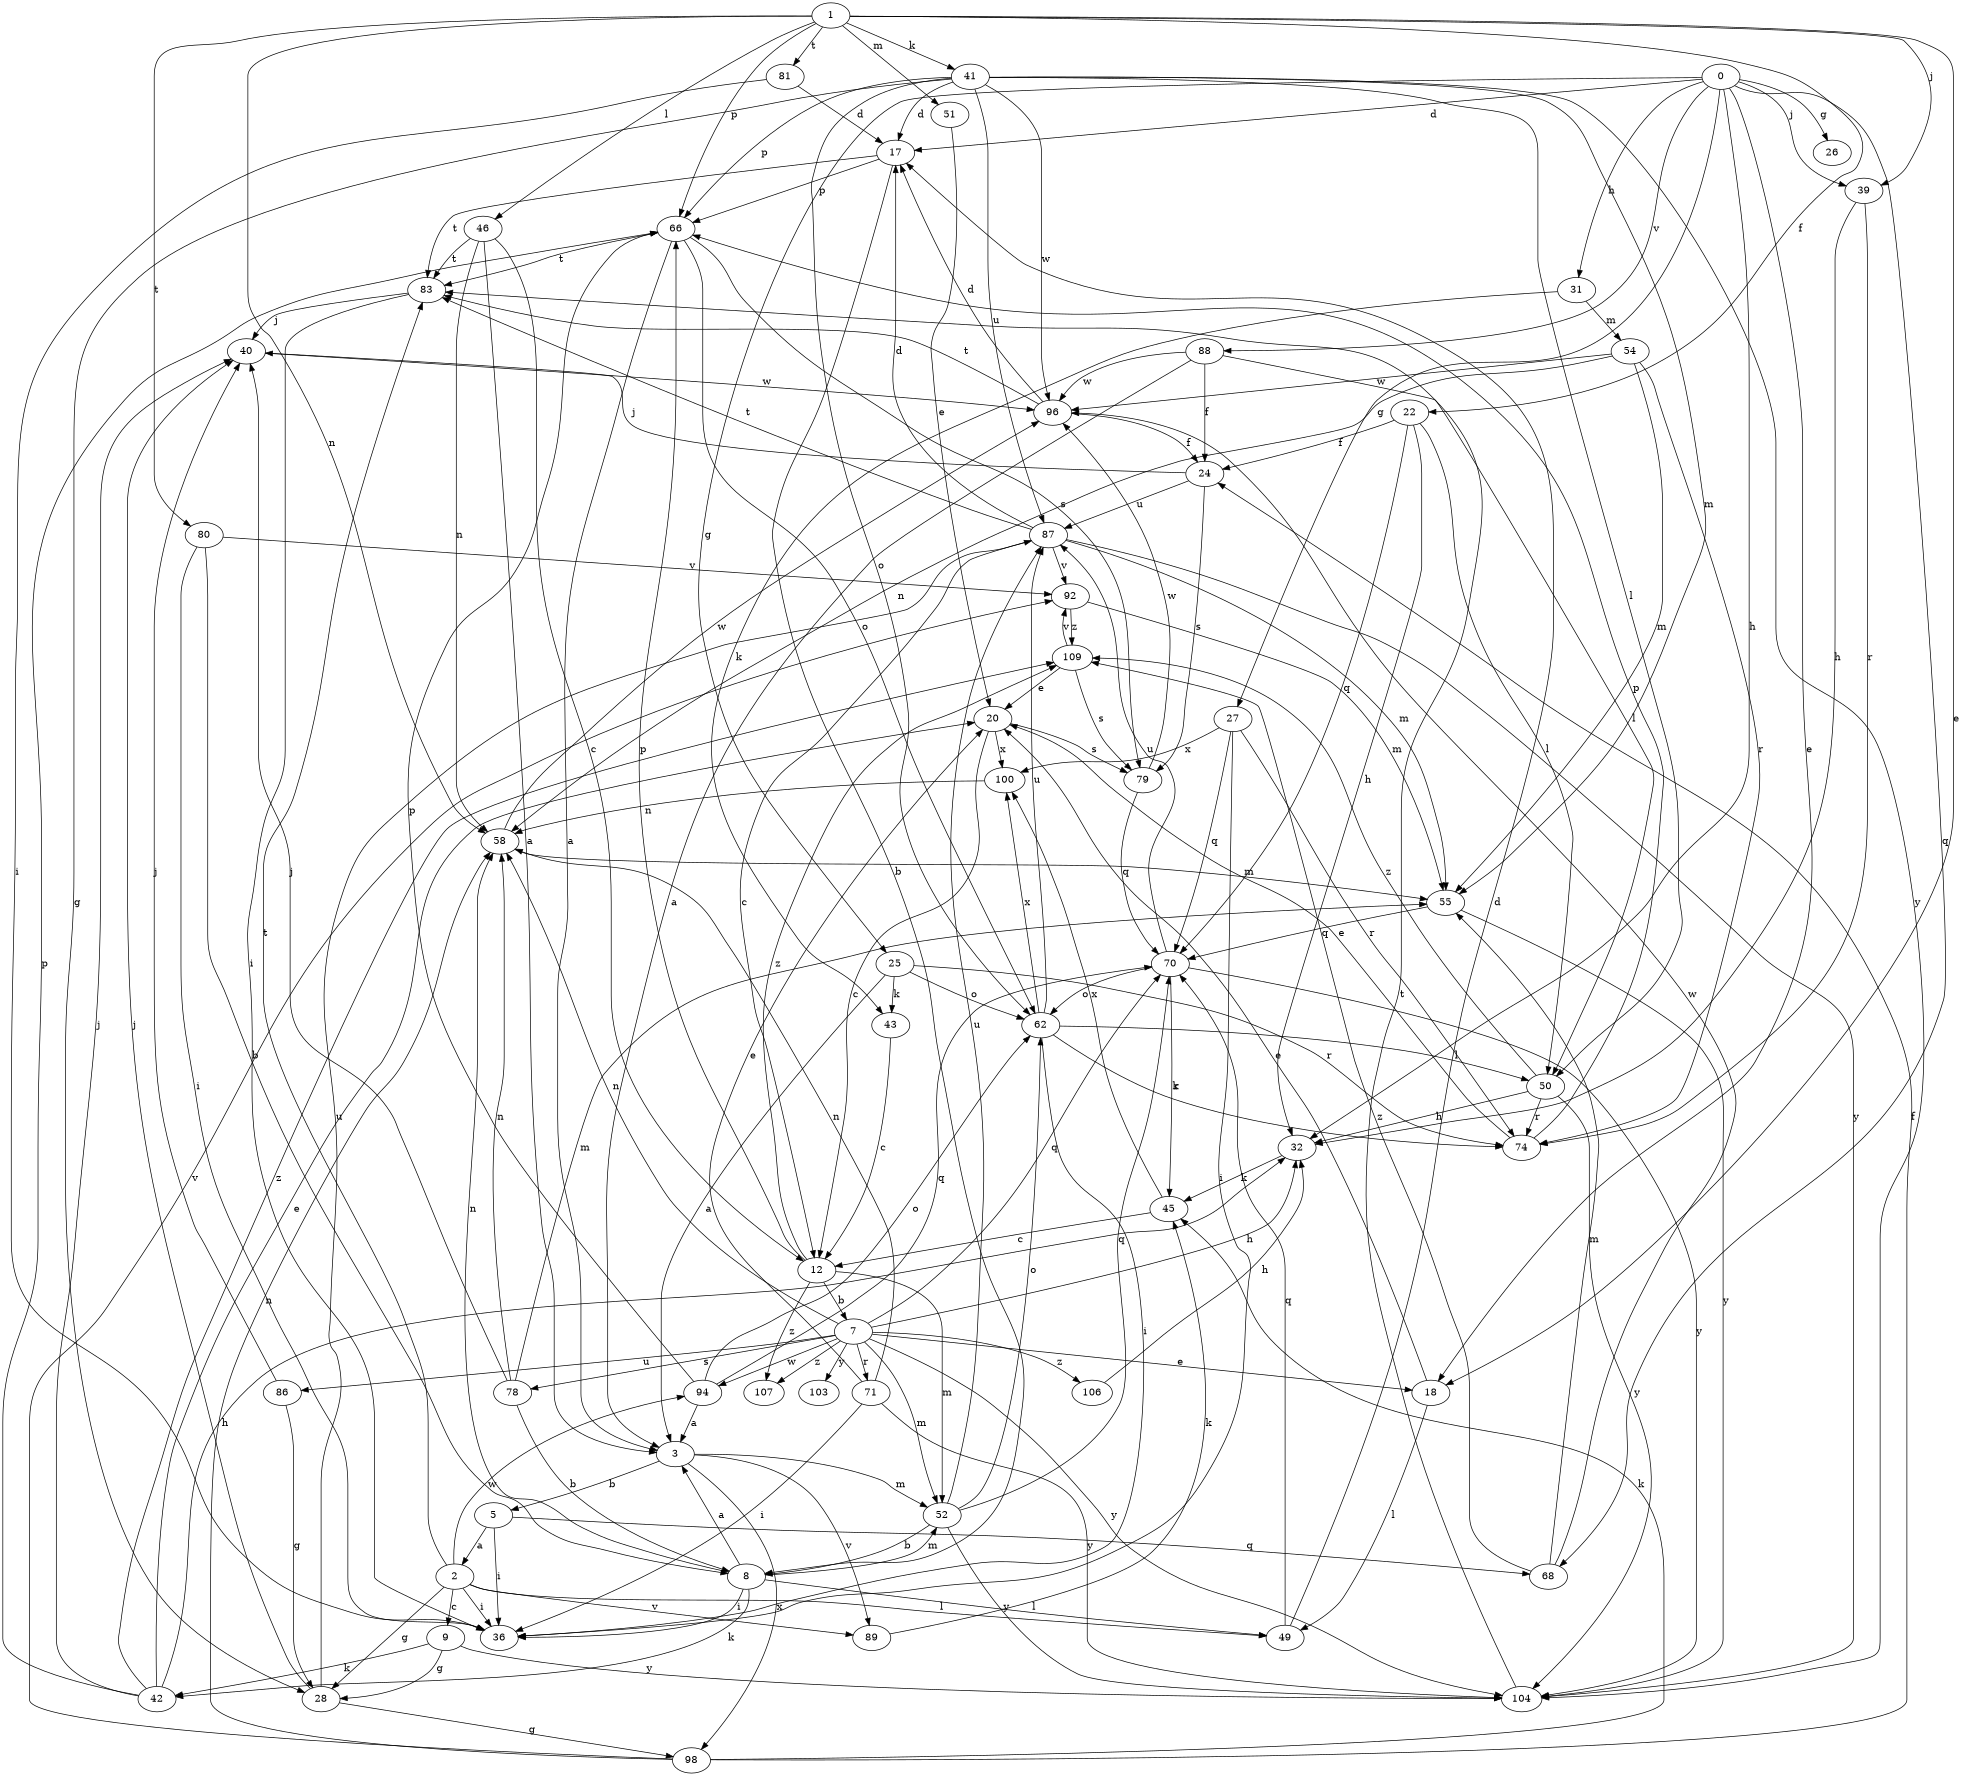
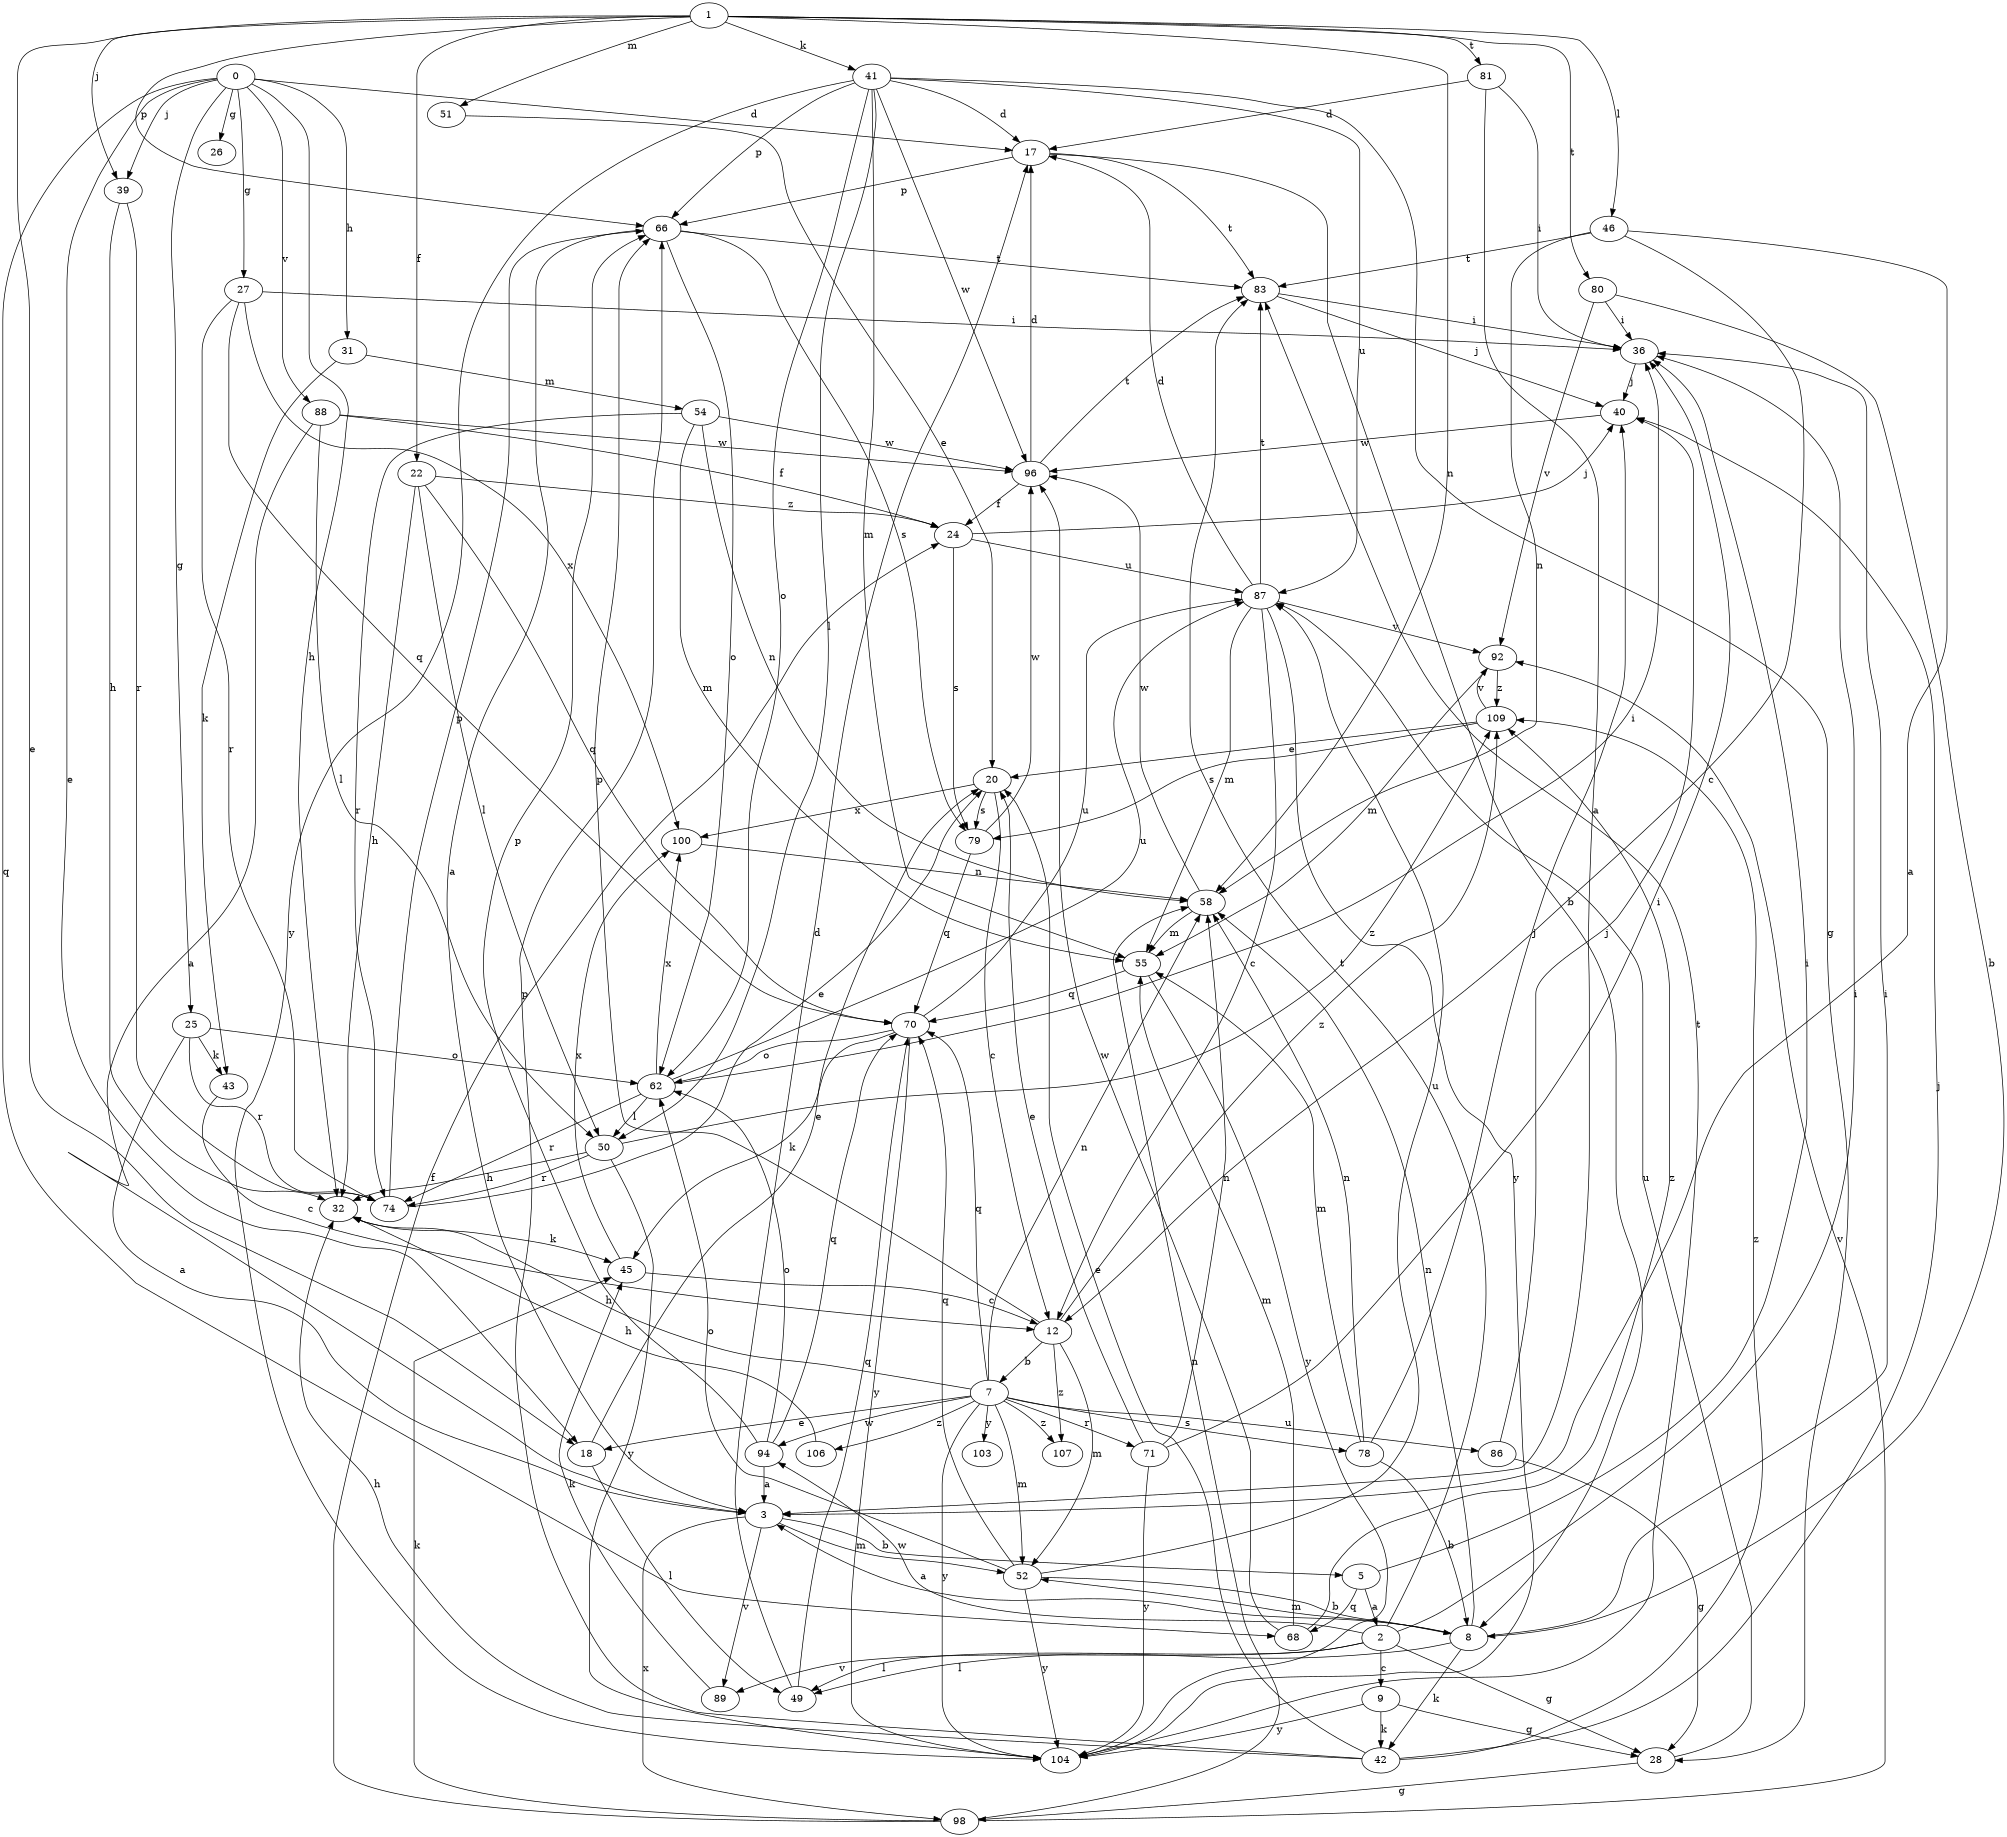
edge "22" -> "24": label "f" -> "z"
edge "28" -> "40": now "36" -> "40"
edge "81" -> "3": added, label "a"
